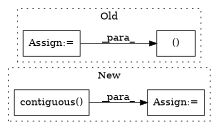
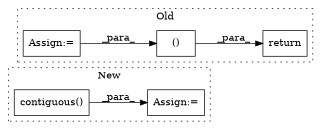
node "return": added
